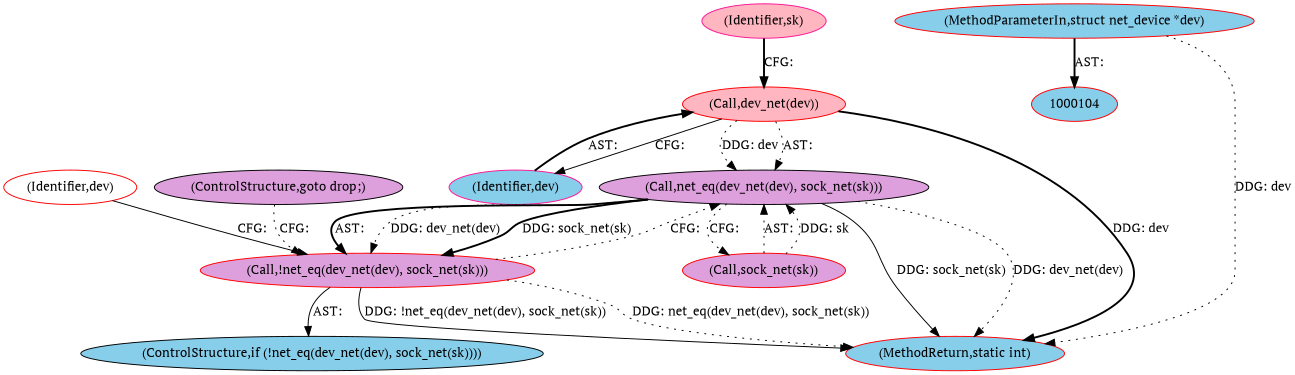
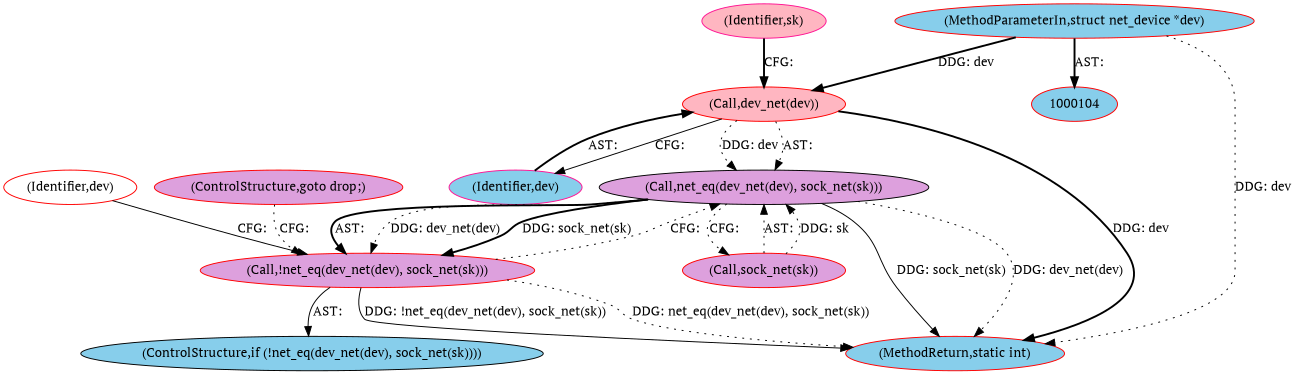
edge "(MethodParameterIn,struct net_device *dev)" -> "(Call,dev_net(dev))": added, label "DDG: dev"
node "(ControlStructure,goto drop;)": color black -> red
